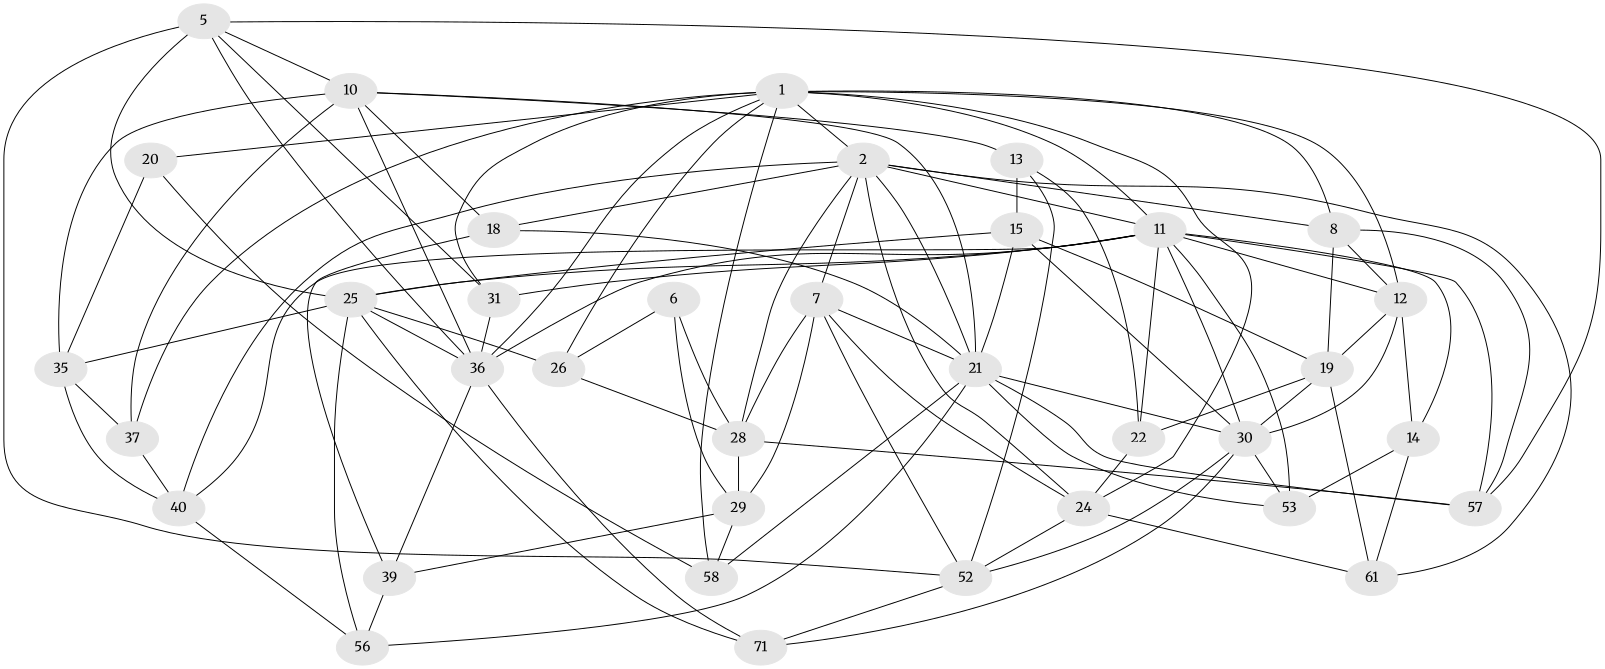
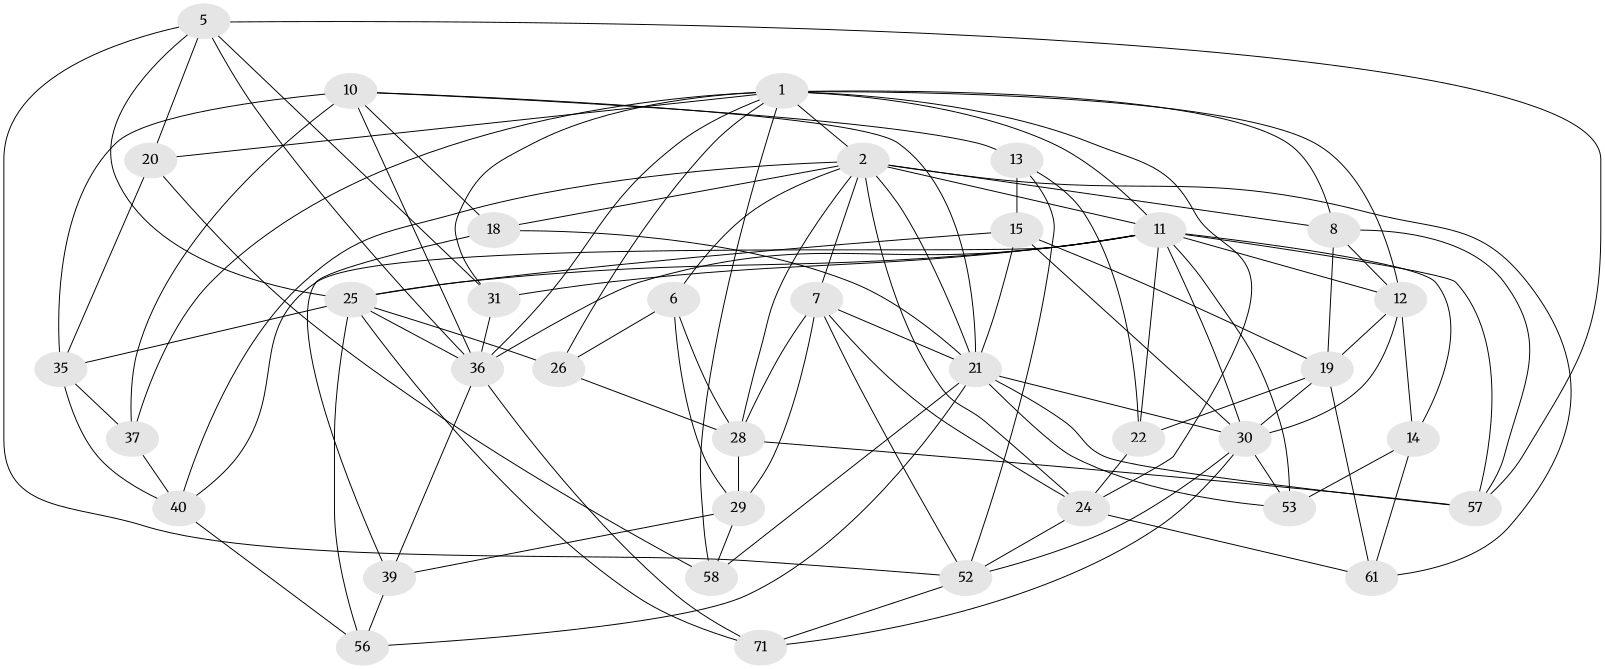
edge "5" -- "10": now "5" -- "20"
edge "2" -- "6": added
